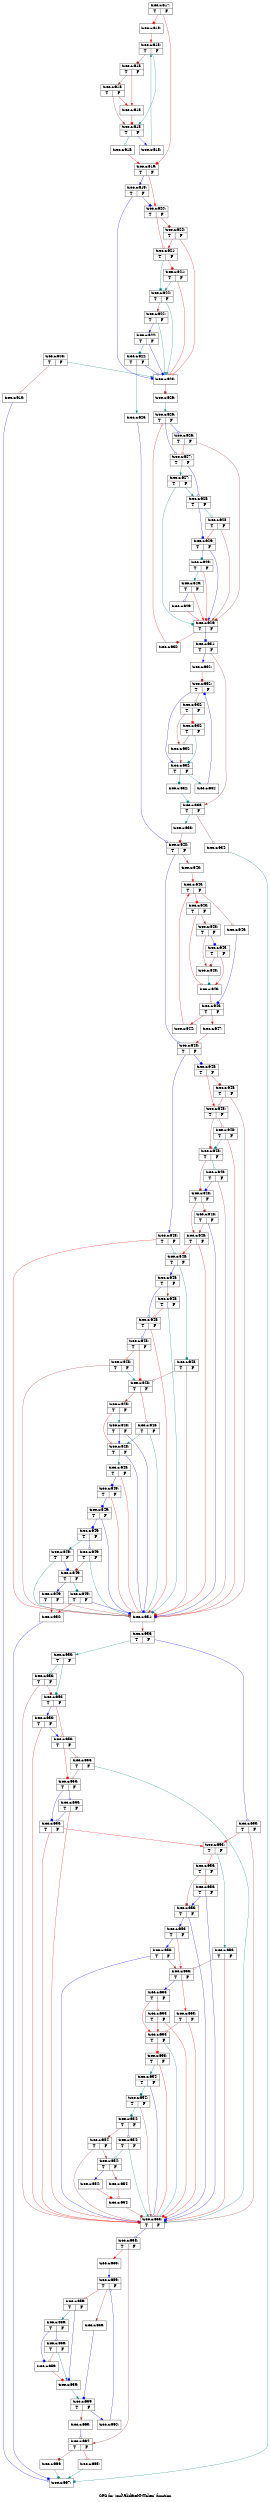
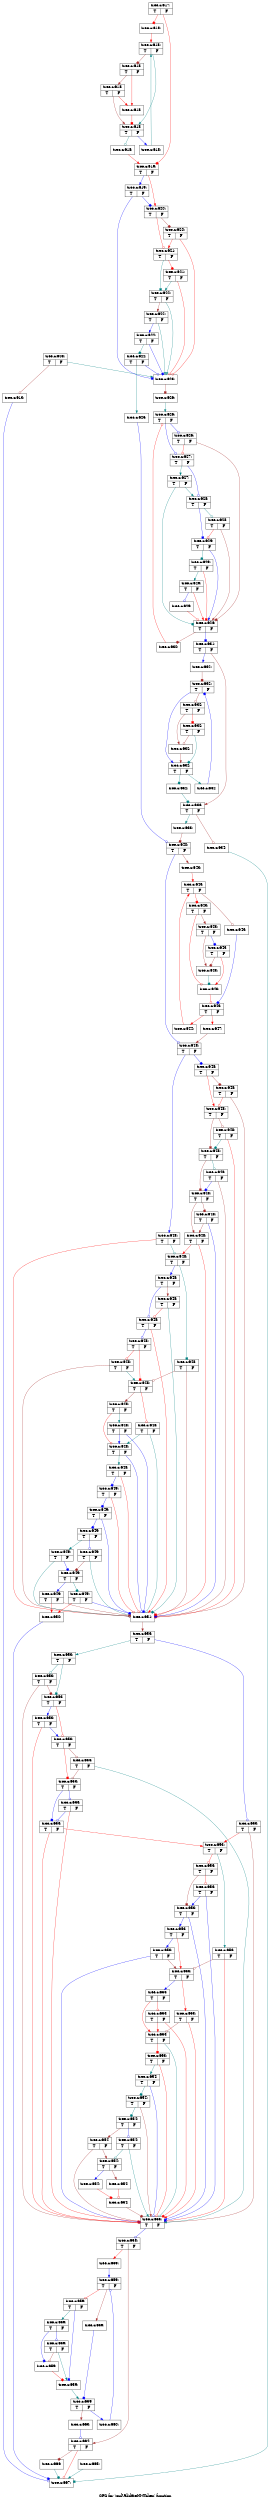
edge "tree.c:664:" -> "tree.c:665:": now "tree.c:664:" -> "tree.c:667:"
